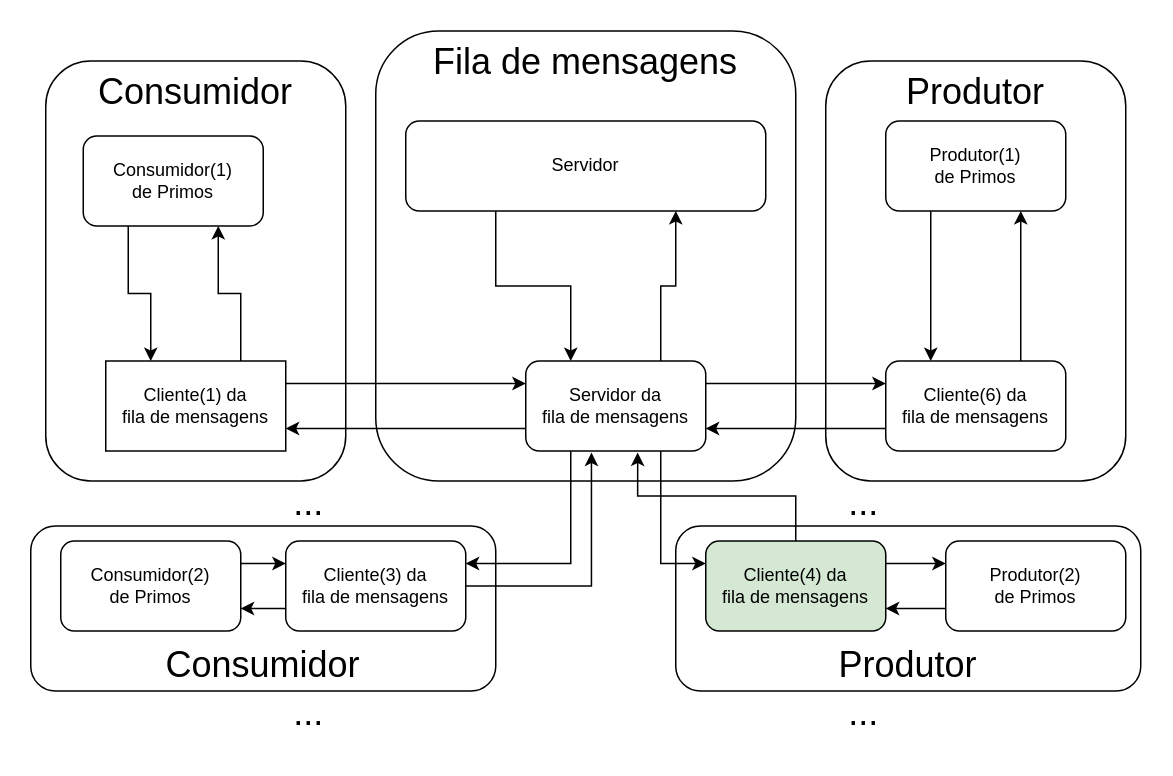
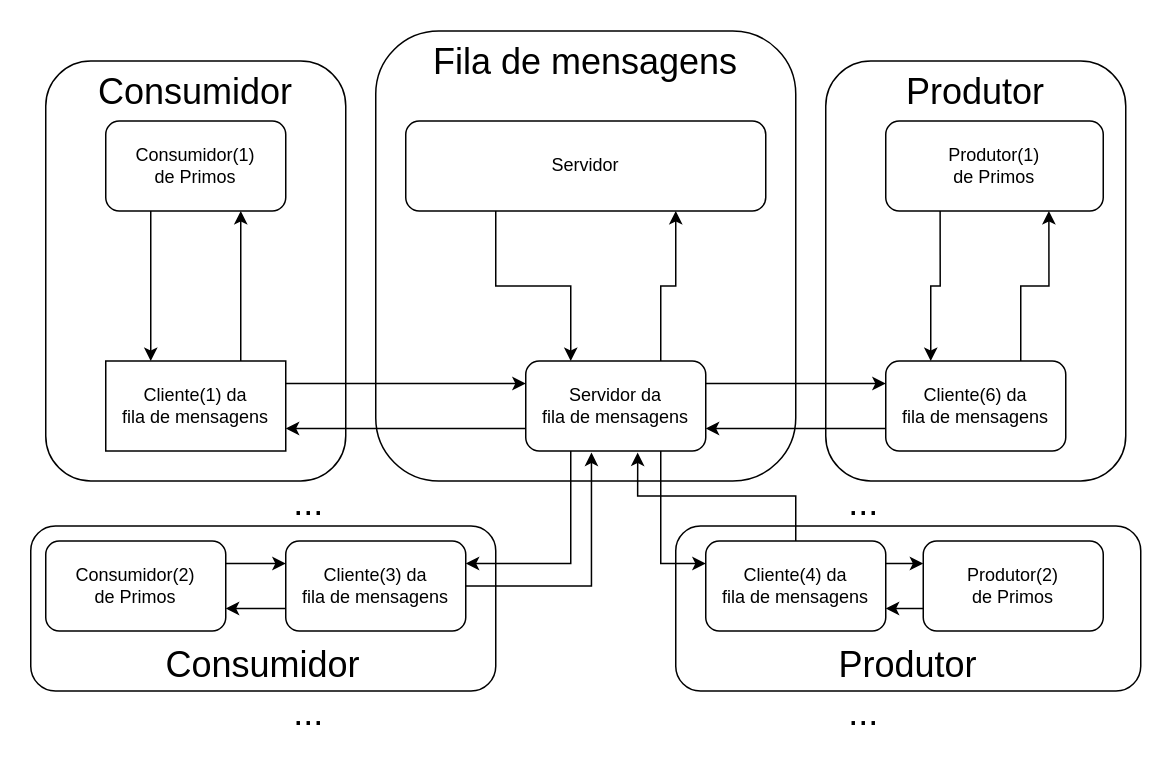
node "Produtor(1) de Primos": size 180x90 -> 218x90
node "Consumidor(1) de Primos": moved (173, 181) -> (196, 166)
node "Consumidor(2) de Primos": moved (151, 586) -> (136, 586)
node "Cliente(4) da fila de mensagens": fillcolor #d5e8d4 -> #ffffff
node "Produtor(2) de Primos": moved (1036, 586) -> (1013, 586)
